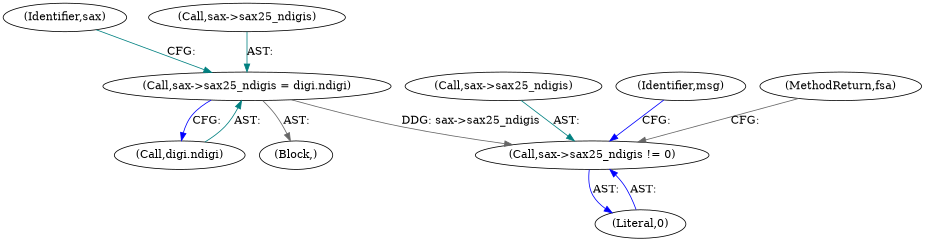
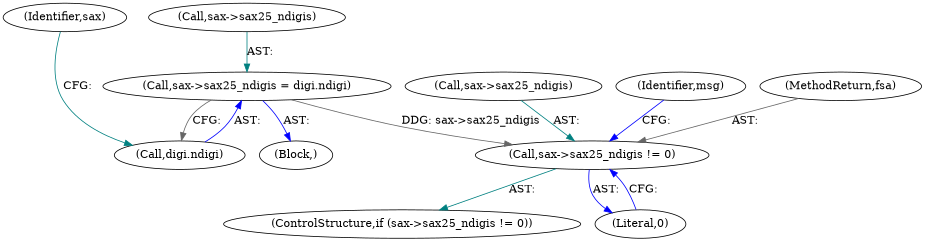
edge "(Identifier,sax)" -> "(Call,sax->sax25_ndigis = digi.ndigi)": now "(Identifier,sax)" -> "(Call,digi.ndigi)"
edge "(Call,sax->sax25_ndigis = digi.ndigi)" -> "(Call,digi.ndigi)": color blue -> gray40
edge "(Call,sax->sax25_ndigis = digi.ndigi)" -> "(Block,)": color gray40 -> blue
edge "(MethodReturn,fsa)" -> "(Call,sax->sax25_ndigis != 0)": label "CFG: " -> "AST: "
edge "(Call,digi.ndigi)" -> "(Call,sax->sax25_ndigis = digi.ndigi)": color teal -> blue
edge "(Literal,0)" -> "(Call,sax->sax25_ndigis != 0)": label "AST: " -> "CFG: "
node "(ControlStructure,if (sax->sax25_ndigis != 0))": added
